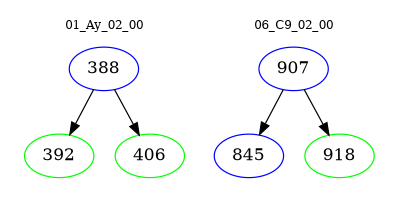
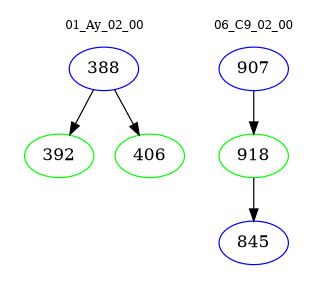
edge "907" -> "845": now "918" -> "845"
